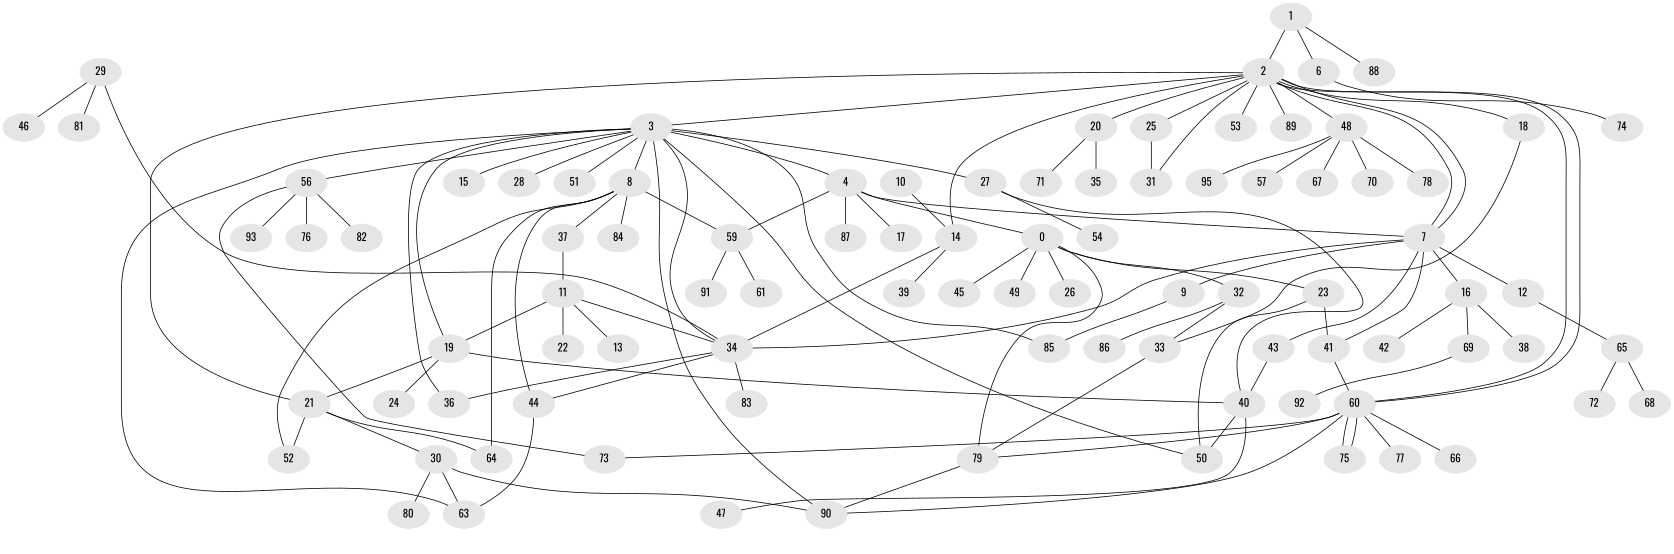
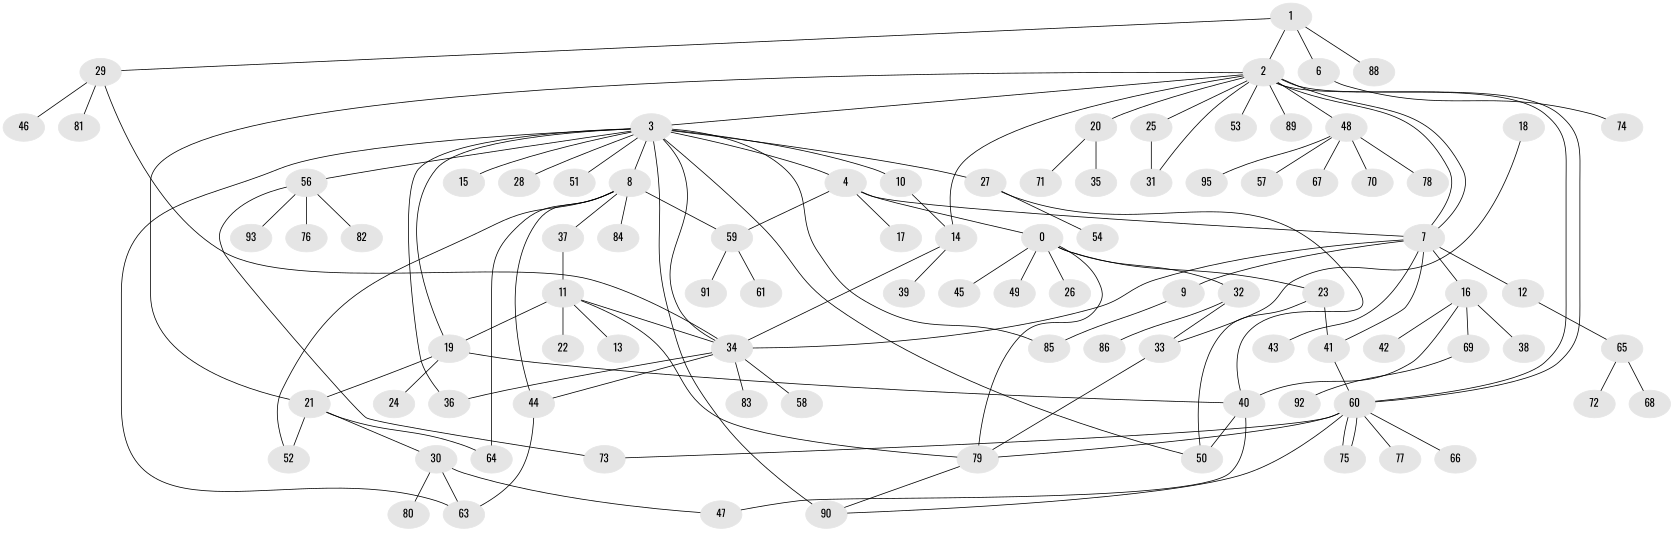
edge "1" -- "29": added
edge "2" -- "18": removed
edge "3" -- "10": added
node "87": removed
edge "43" -- "40": now "16" -- "40"
node "58": added
edge "11" -- "79": added
edge "30" -- "90": now "30" -- "47"
